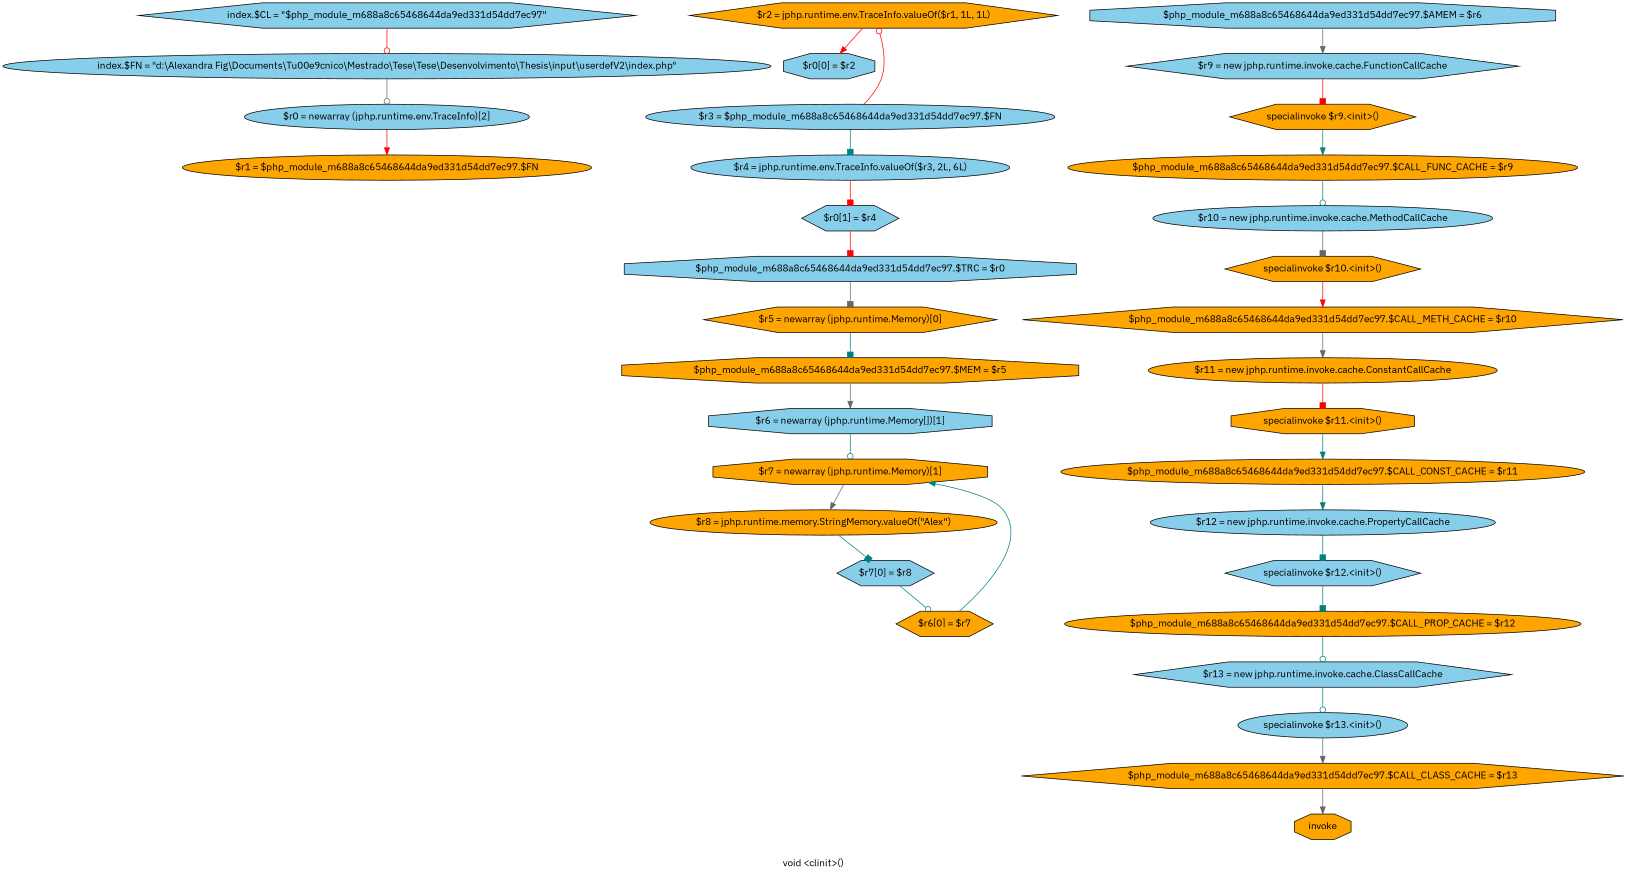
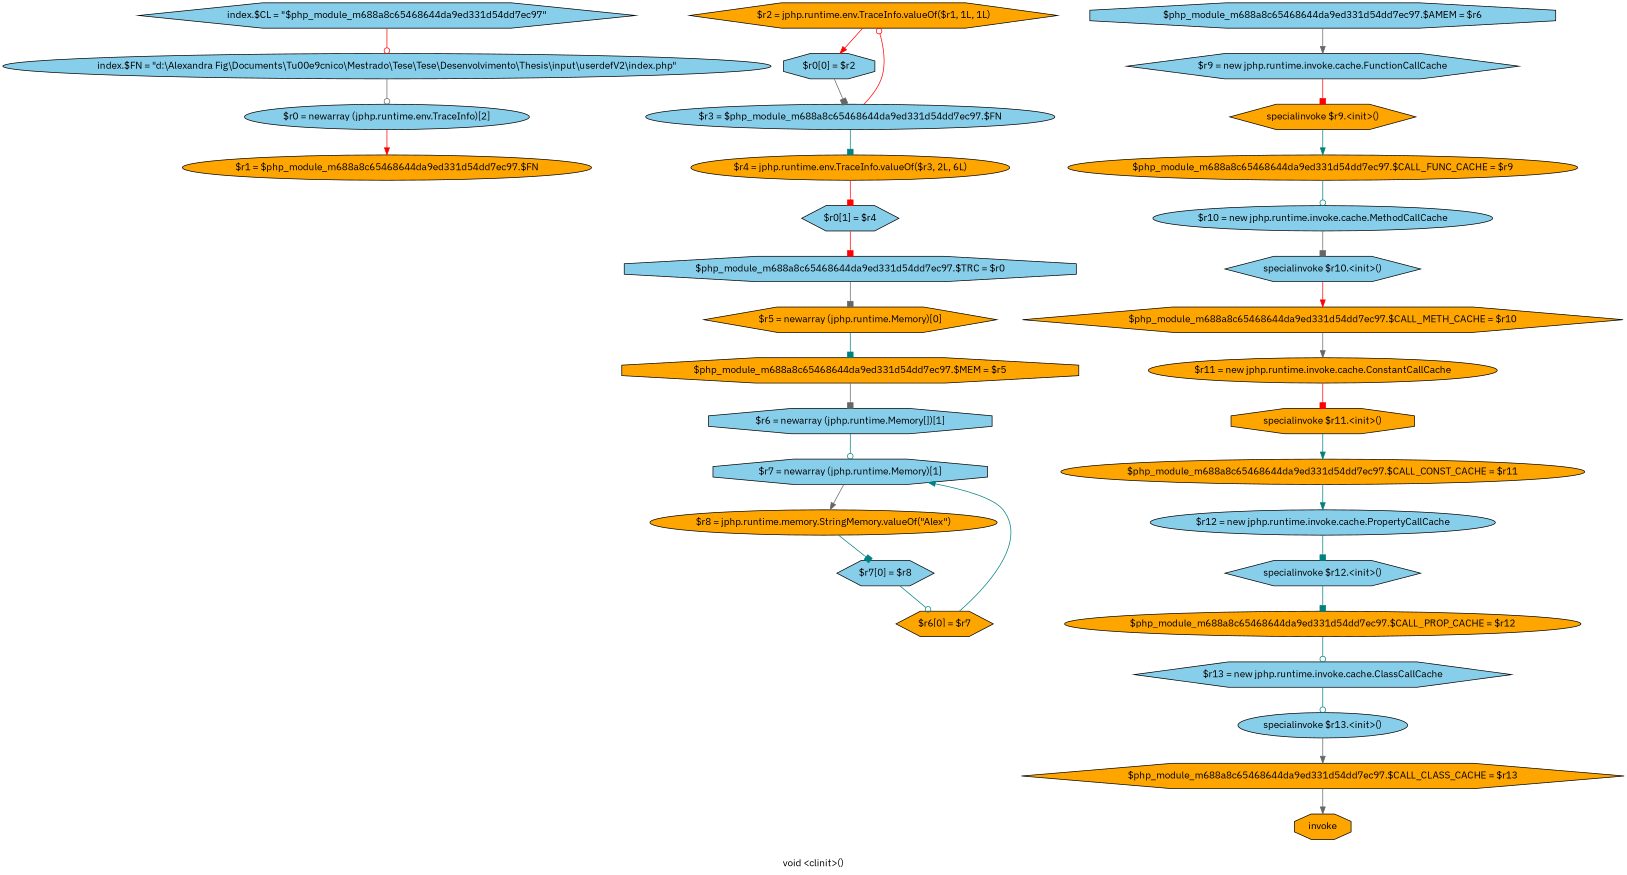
edge "$r0[0] = $r2" -> "$r3 = $php_module_m688a8c65468644da9ed331d54dd7ec97.$FN": added
node "$r4 = jphp.runtime.env.TraceInfo.valueOf($r3, 2L, 6L)": fillcolor skyblue -> orange
node "specialinvoke $r10.<init>()": fillcolor orange -> skyblue
edge "$php_module_m688a8c65468644da9ed331d54dd7ec97.$MEM = $r5" -> "$r6 = newarray (jphp.runtime.Memory[])[1]": arrowhead normal -> box
node "$r7 = newarray (jphp.runtime.Memory)[1]": fillcolor orange -> skyblue
